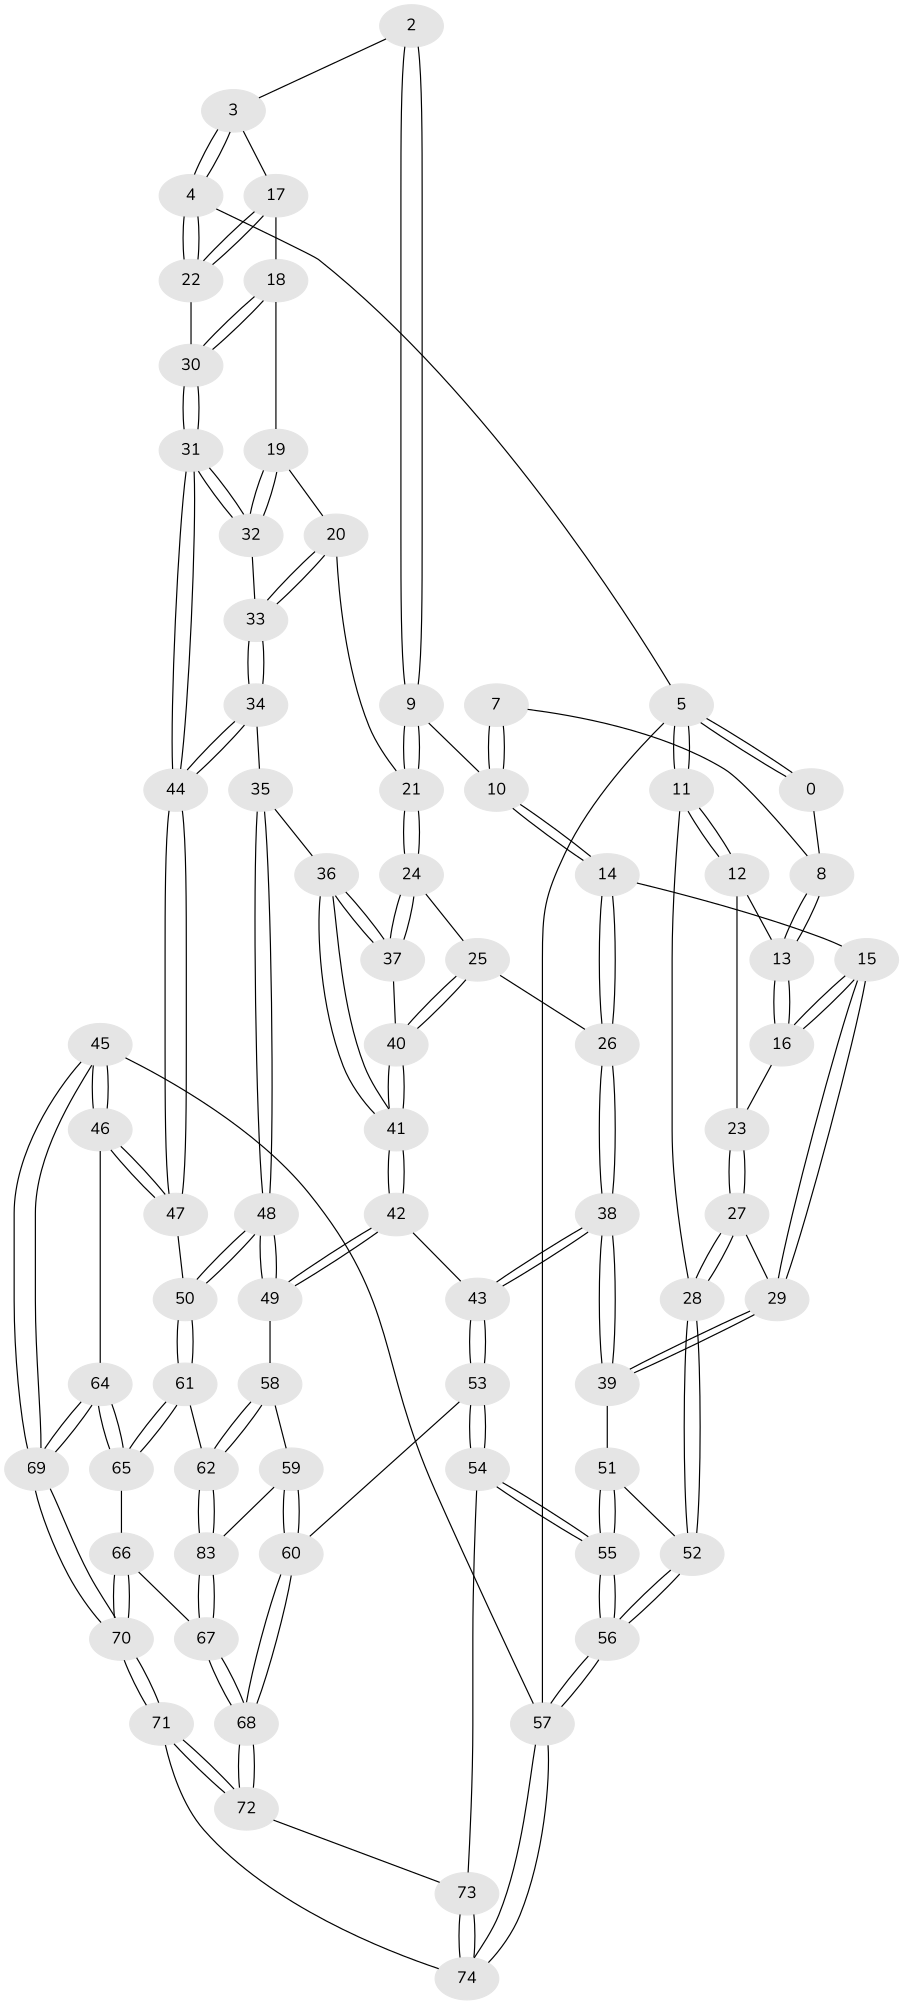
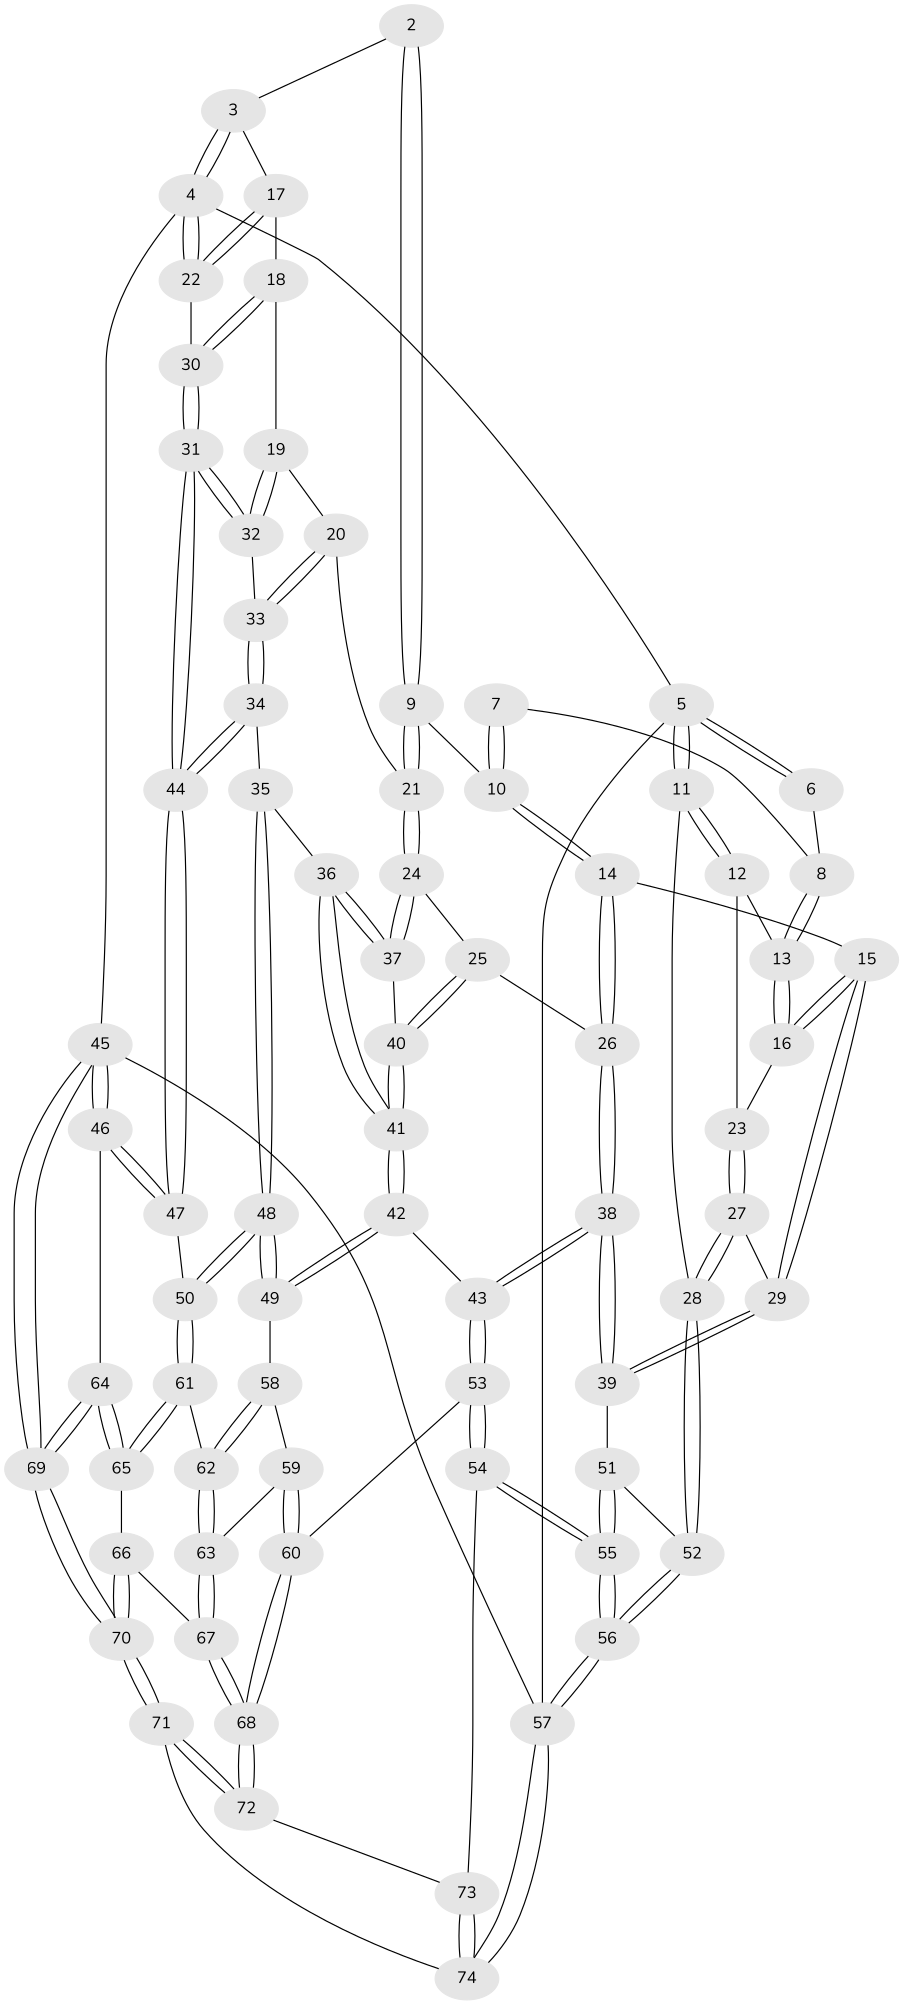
edge "4" -- "45": added
node "0": label "0" -> "6"
node "83": label "83" -> "63"
